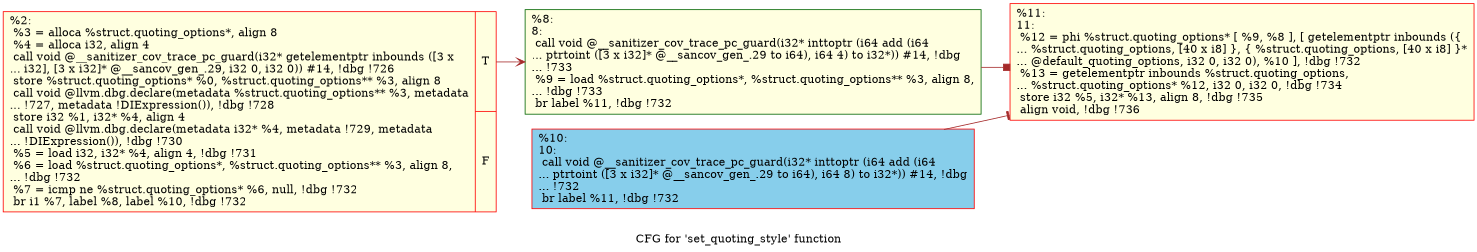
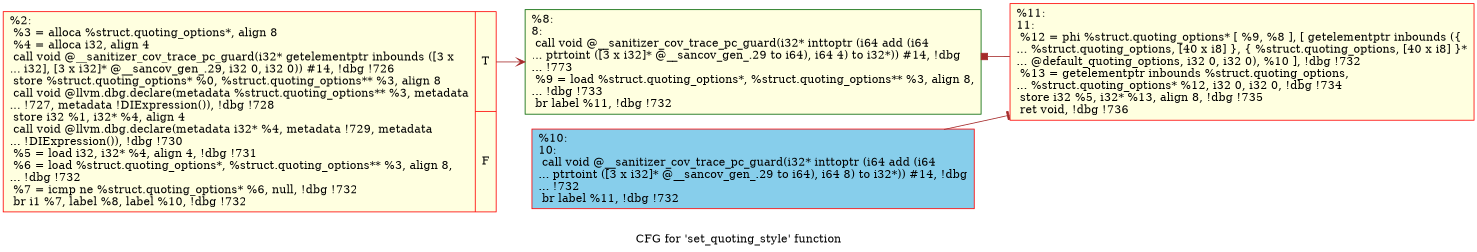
edge "%8:" -> "%11:": reversed
node "%8:": text "... !733" -> "... !773"
node "%11:": text "align void, !dbg !736" -> "ret void, !dbg !736"
